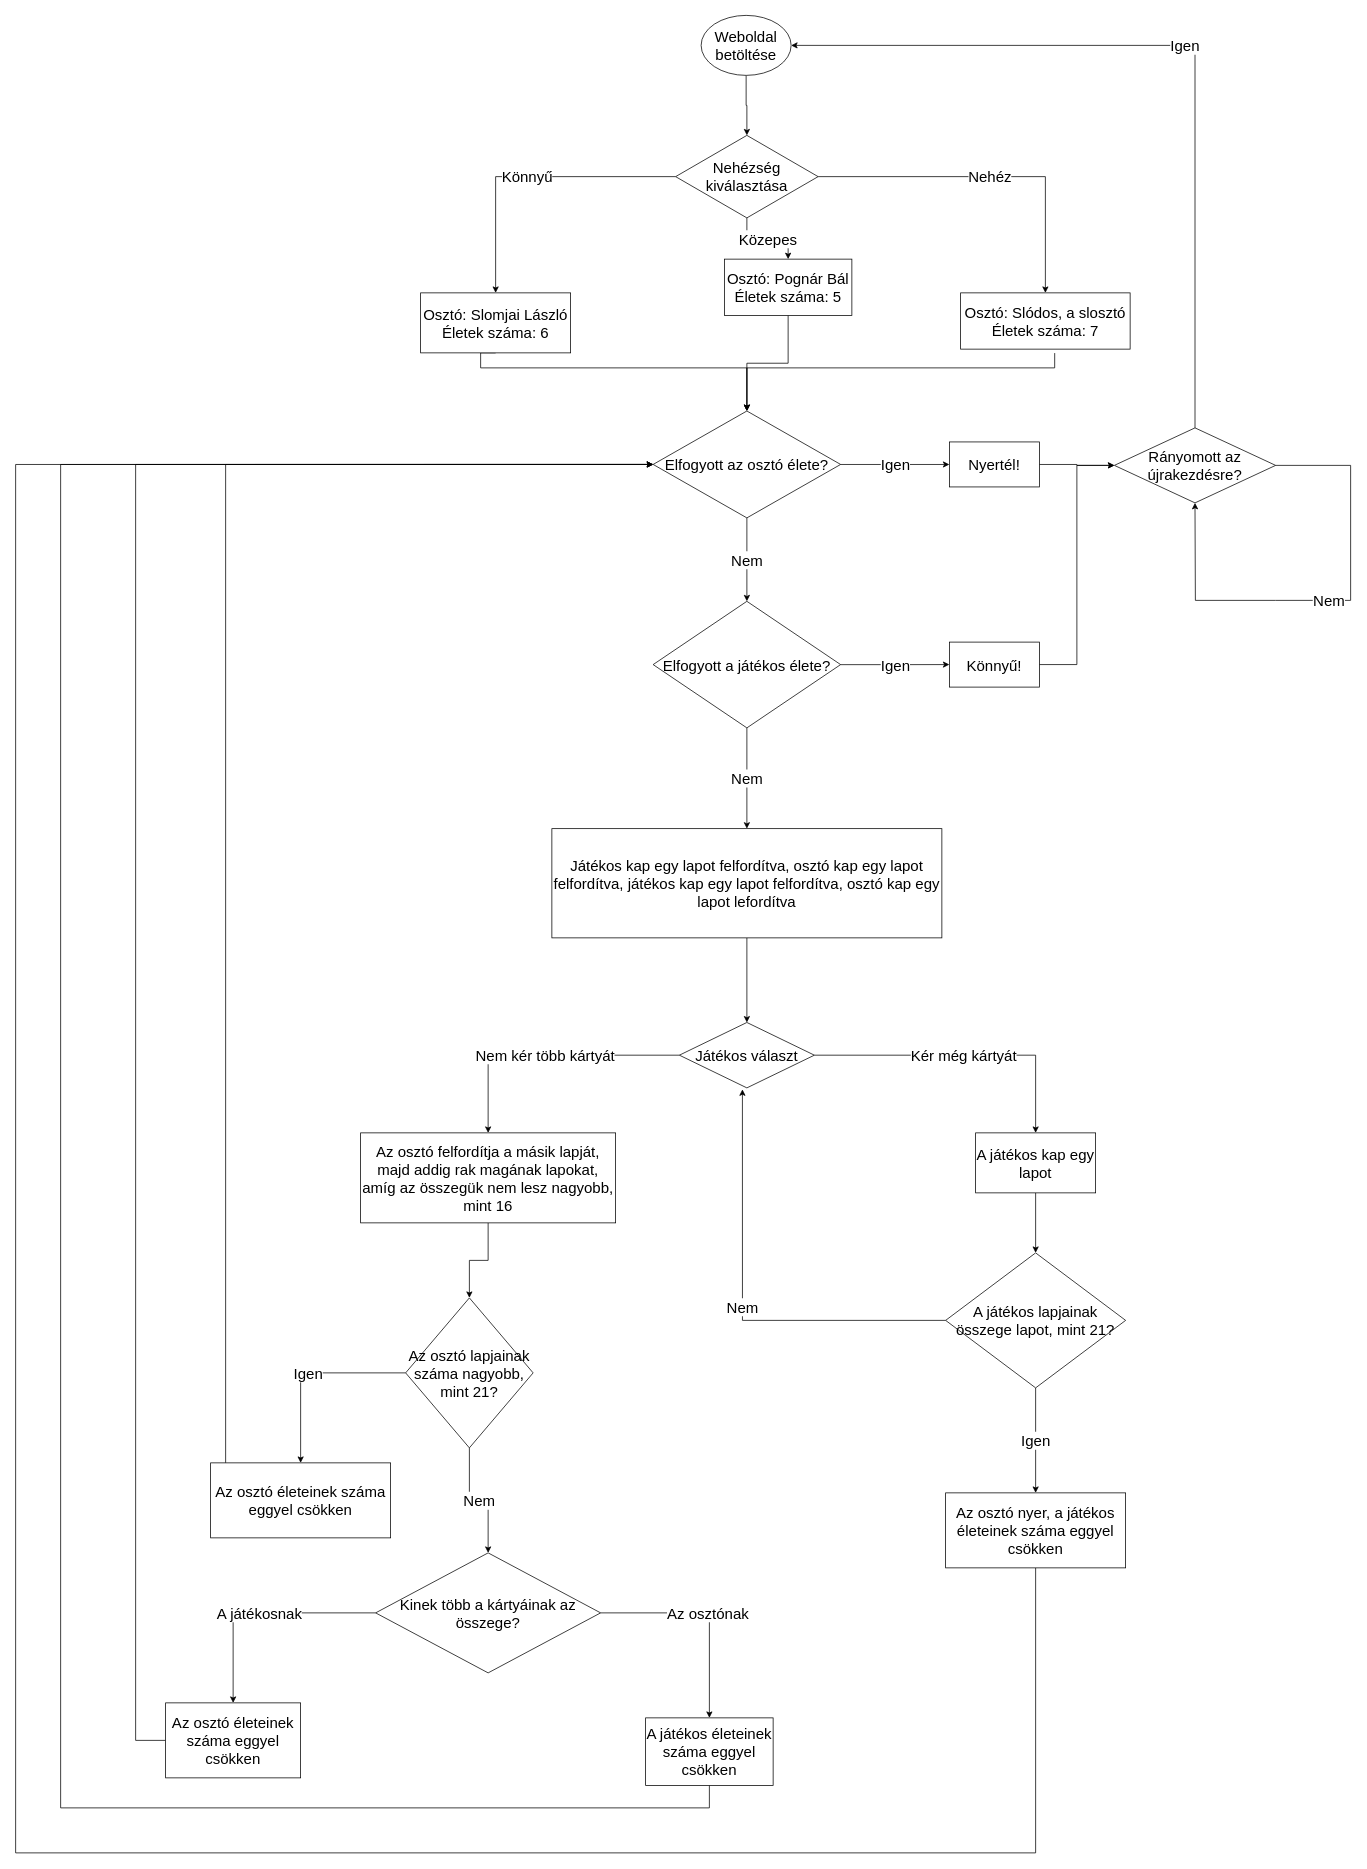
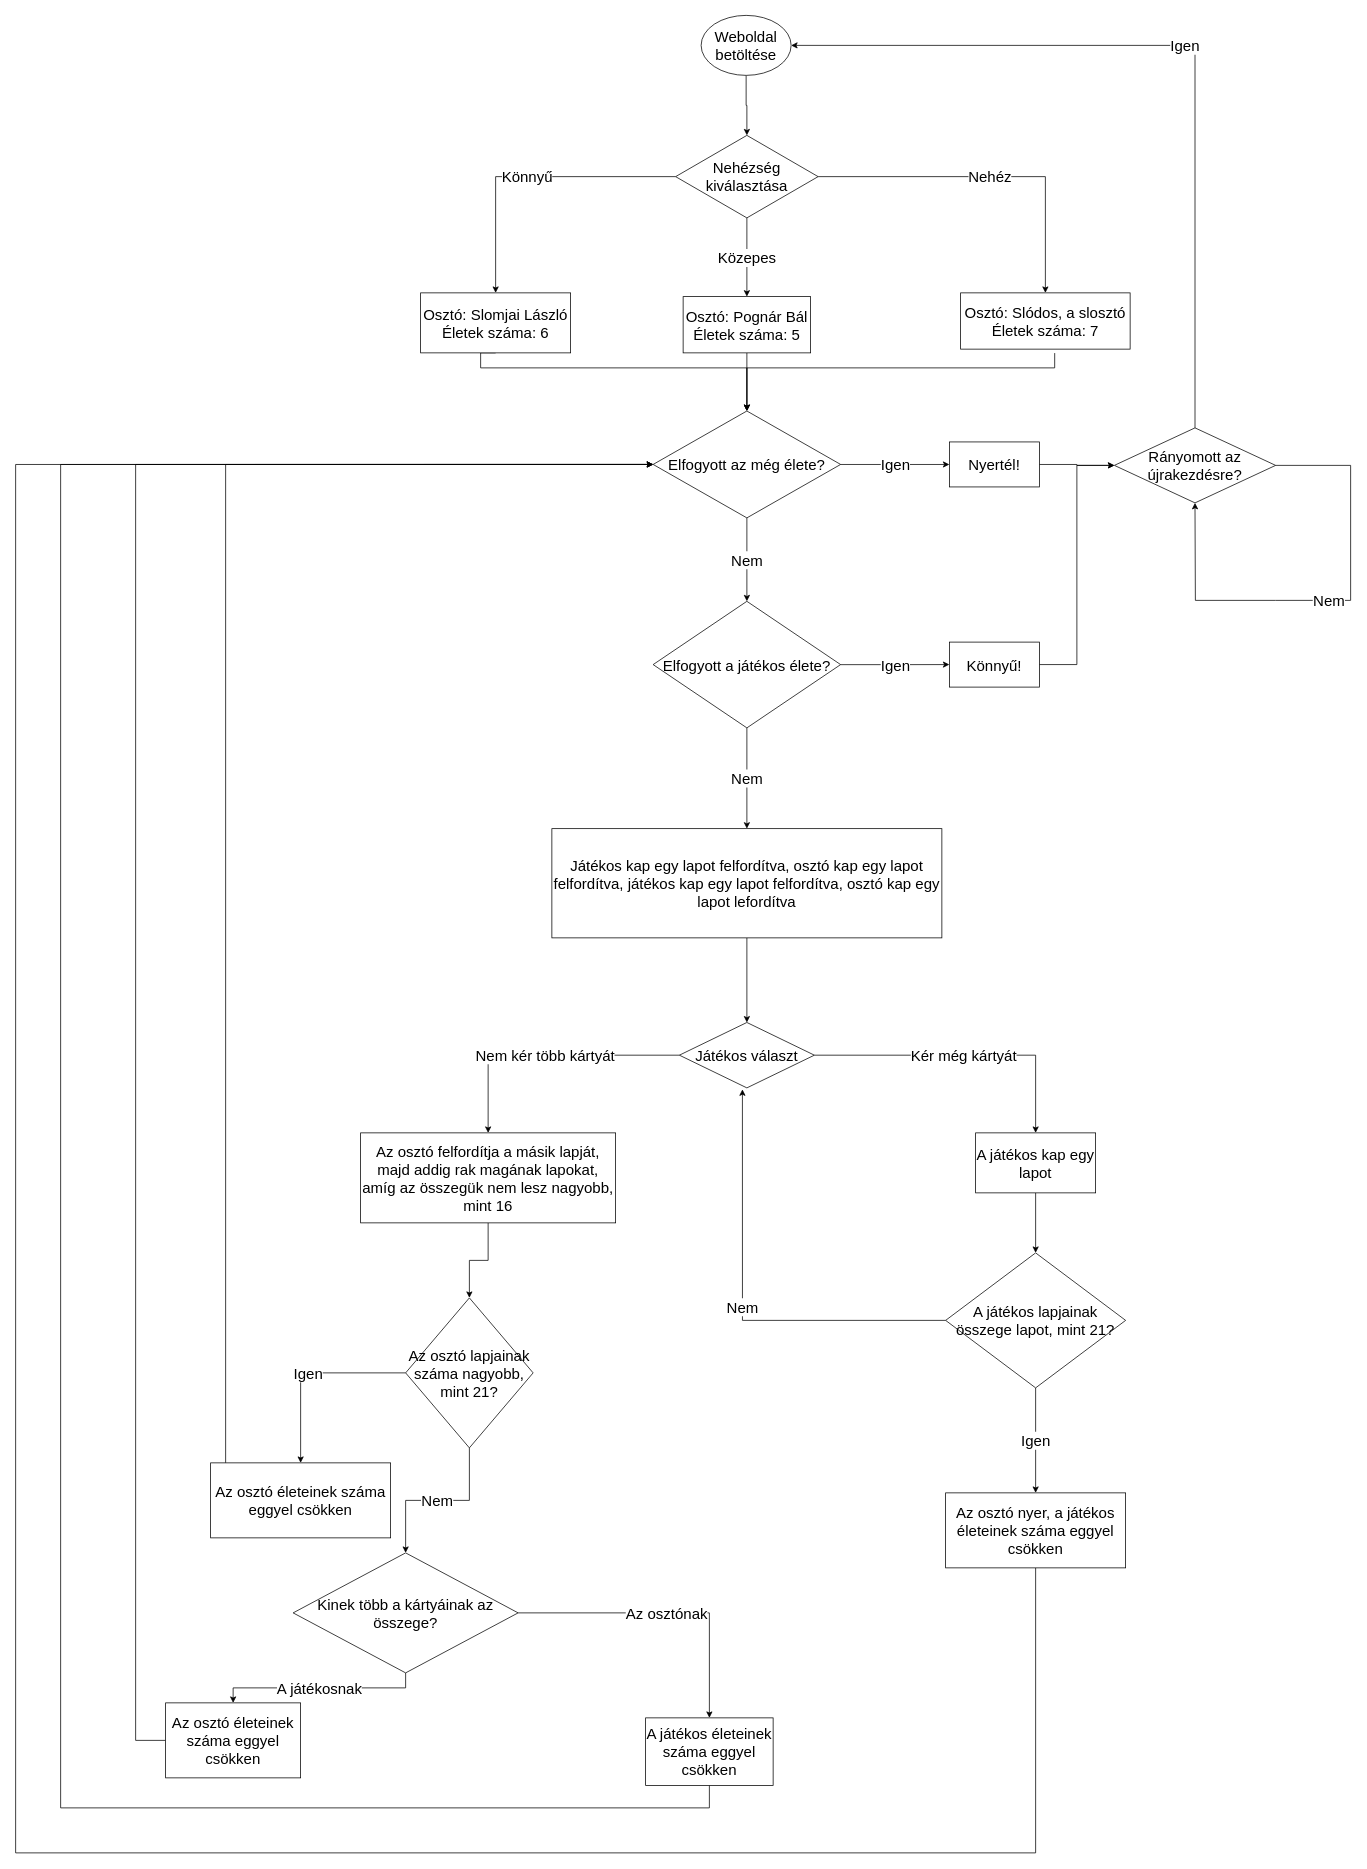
node "Osztó: Pognár Bál Életek száma: 5": moved (788, 287) -> (747, 325)
node "Elfogyott az osztó élete?": label "Elfogyott az osztó élete?" -> "Elfogyott az még élete?"
node "Kinek több a kártyáinak az összege?": moved (488, 1613) -> (405, 1613)
